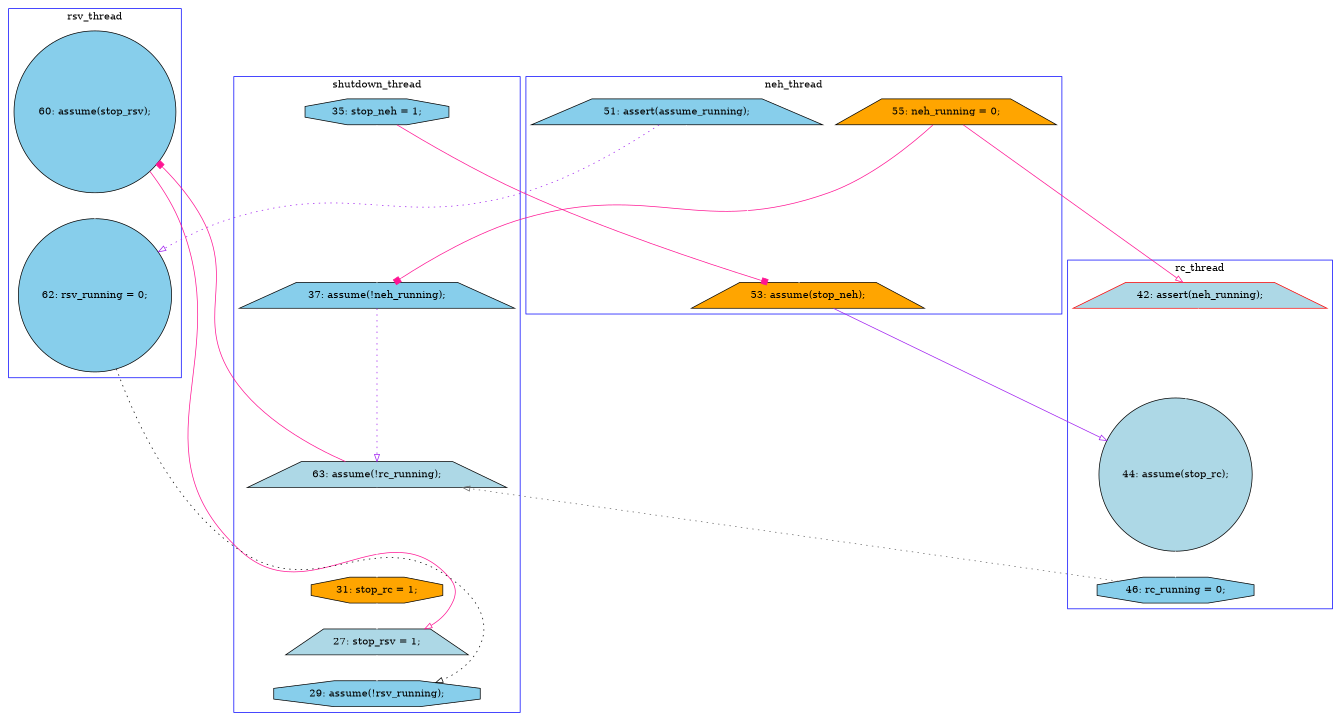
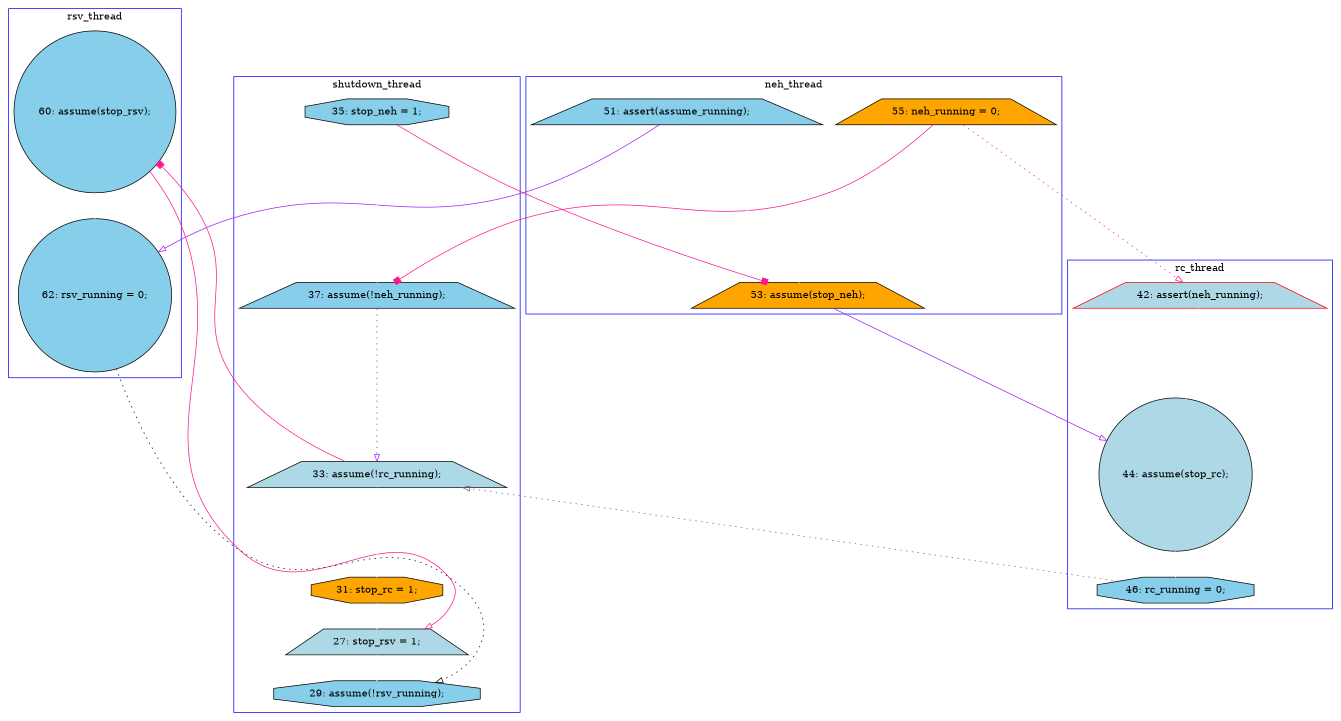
edge "55: neh_running = 0;" -> "42: assert(neh_running);": style solid -> dotted
edge "51: assert(assume_running);" -> "62: rsv_running = 0;": style dotted -> solid
node "63: assume(!rc_running);": label "63: assume(!rc_running);" -> "33: assume(!rc_running);"
